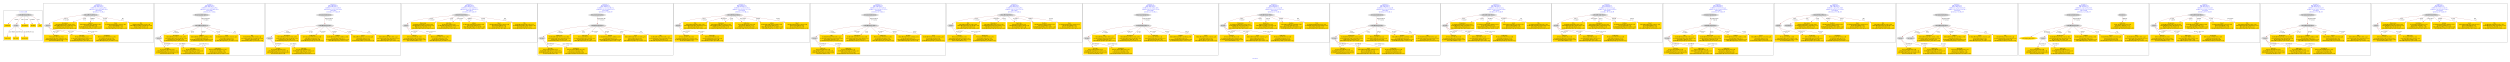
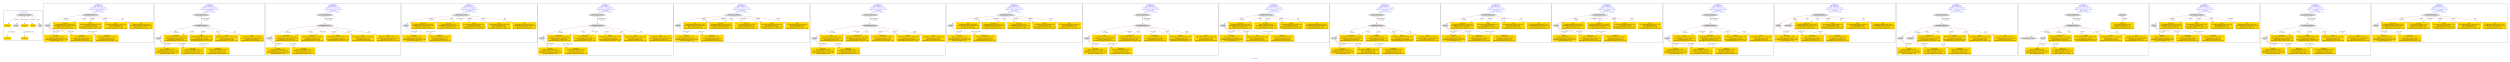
node "Title": fillcolor gold -> lightgray
node "End Date": removed
node "CulturalHeritageObject2": fillcolor gold -> lightgray
